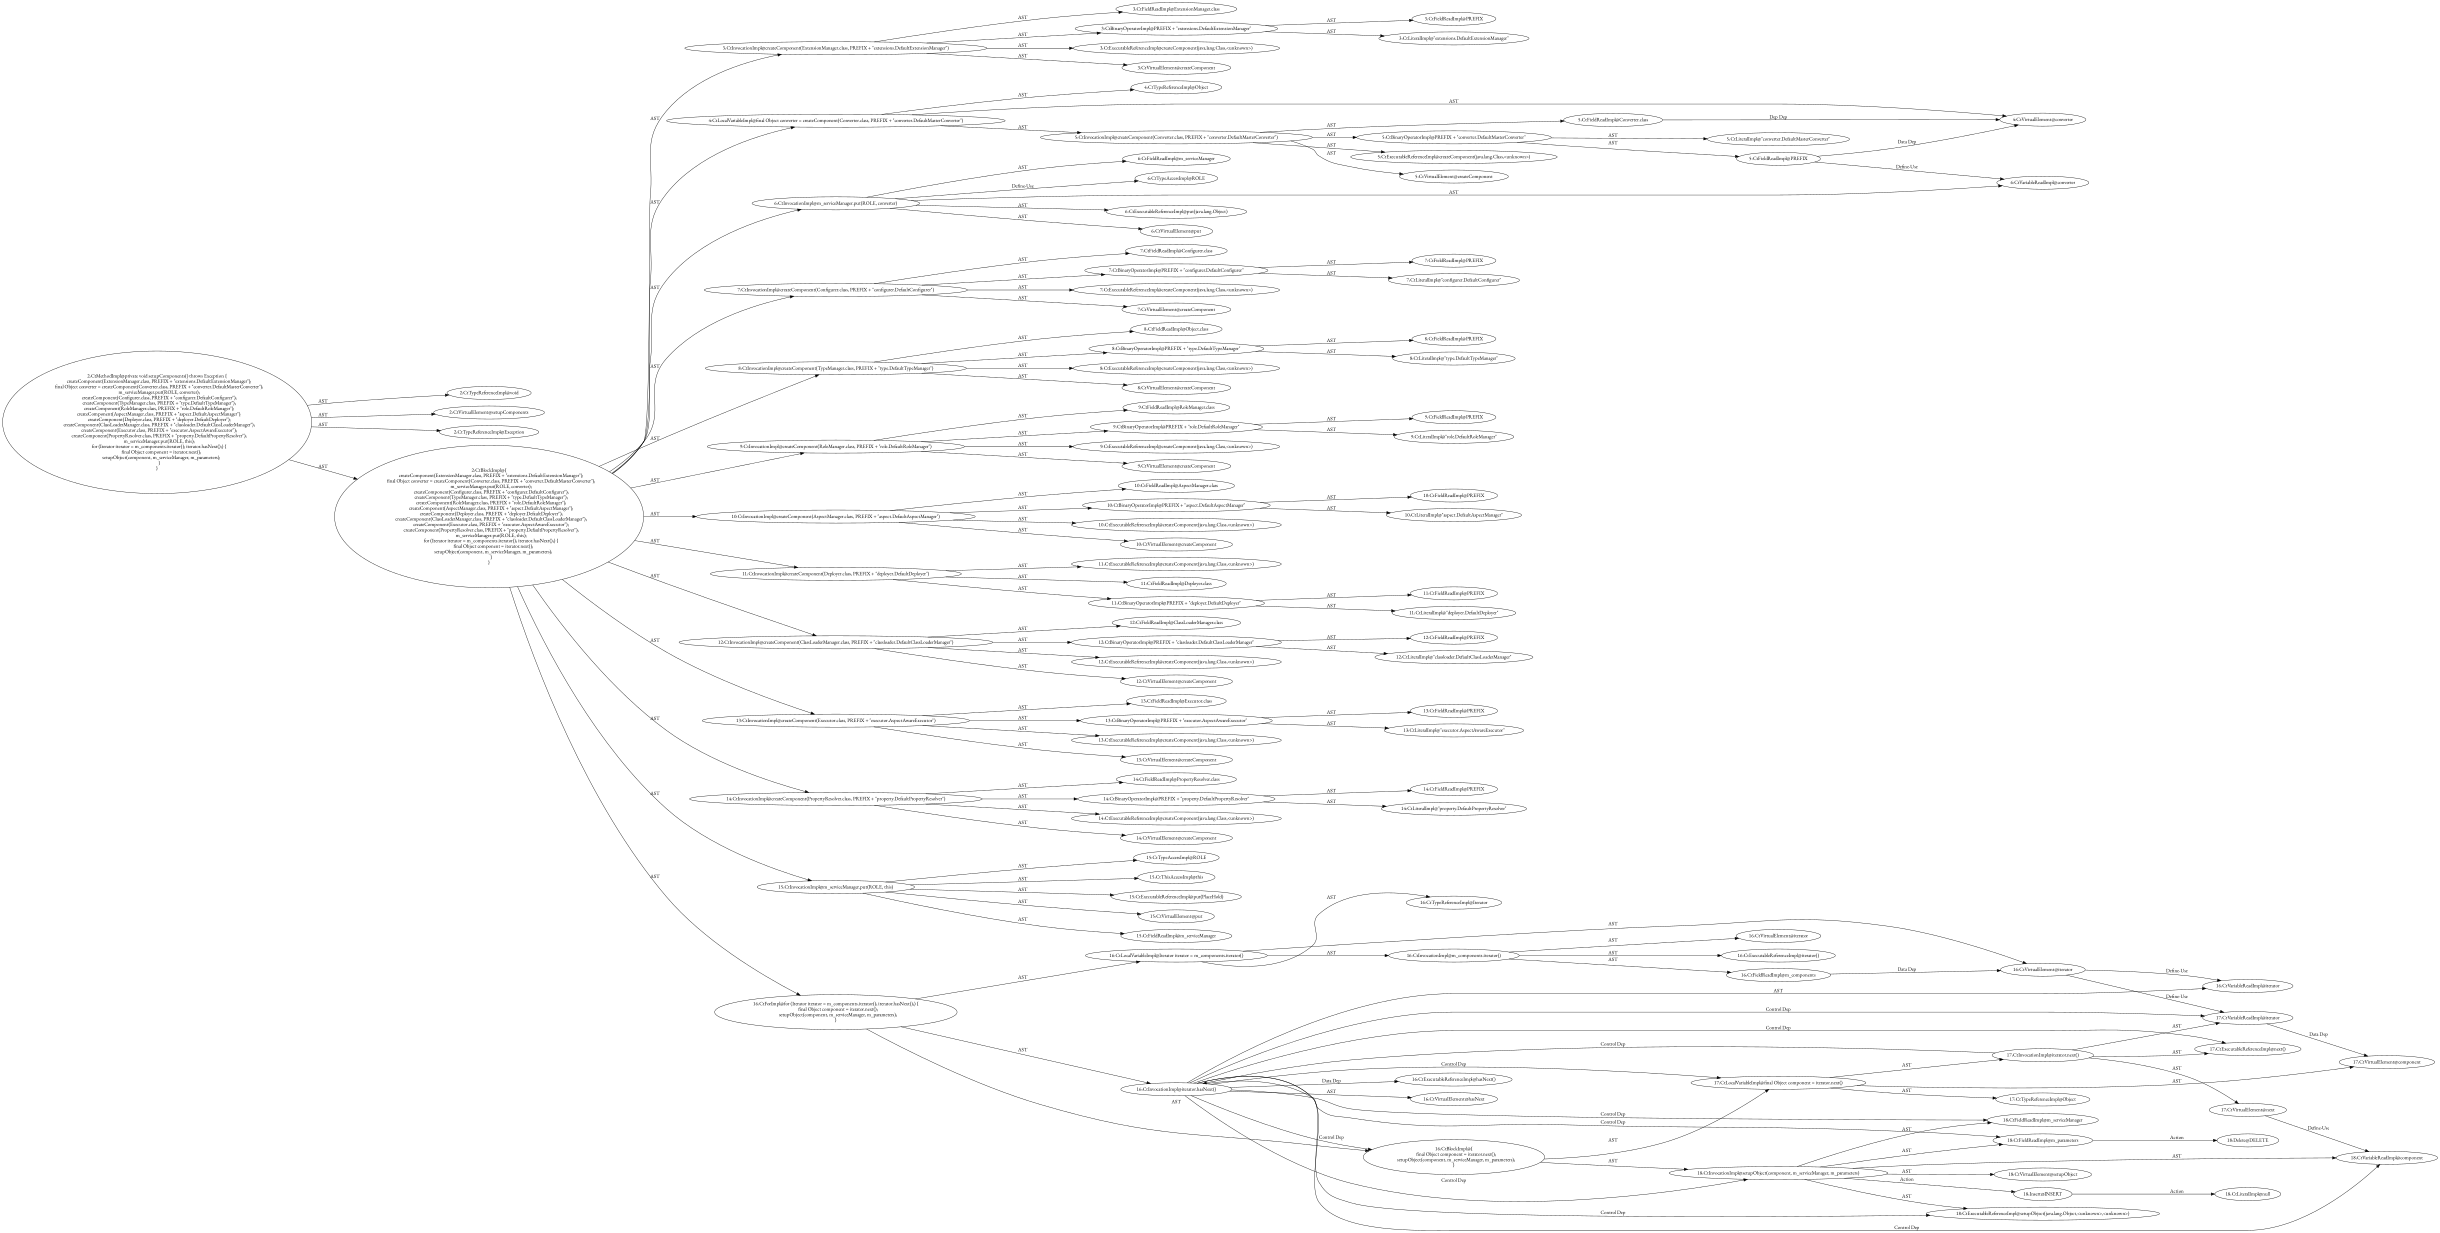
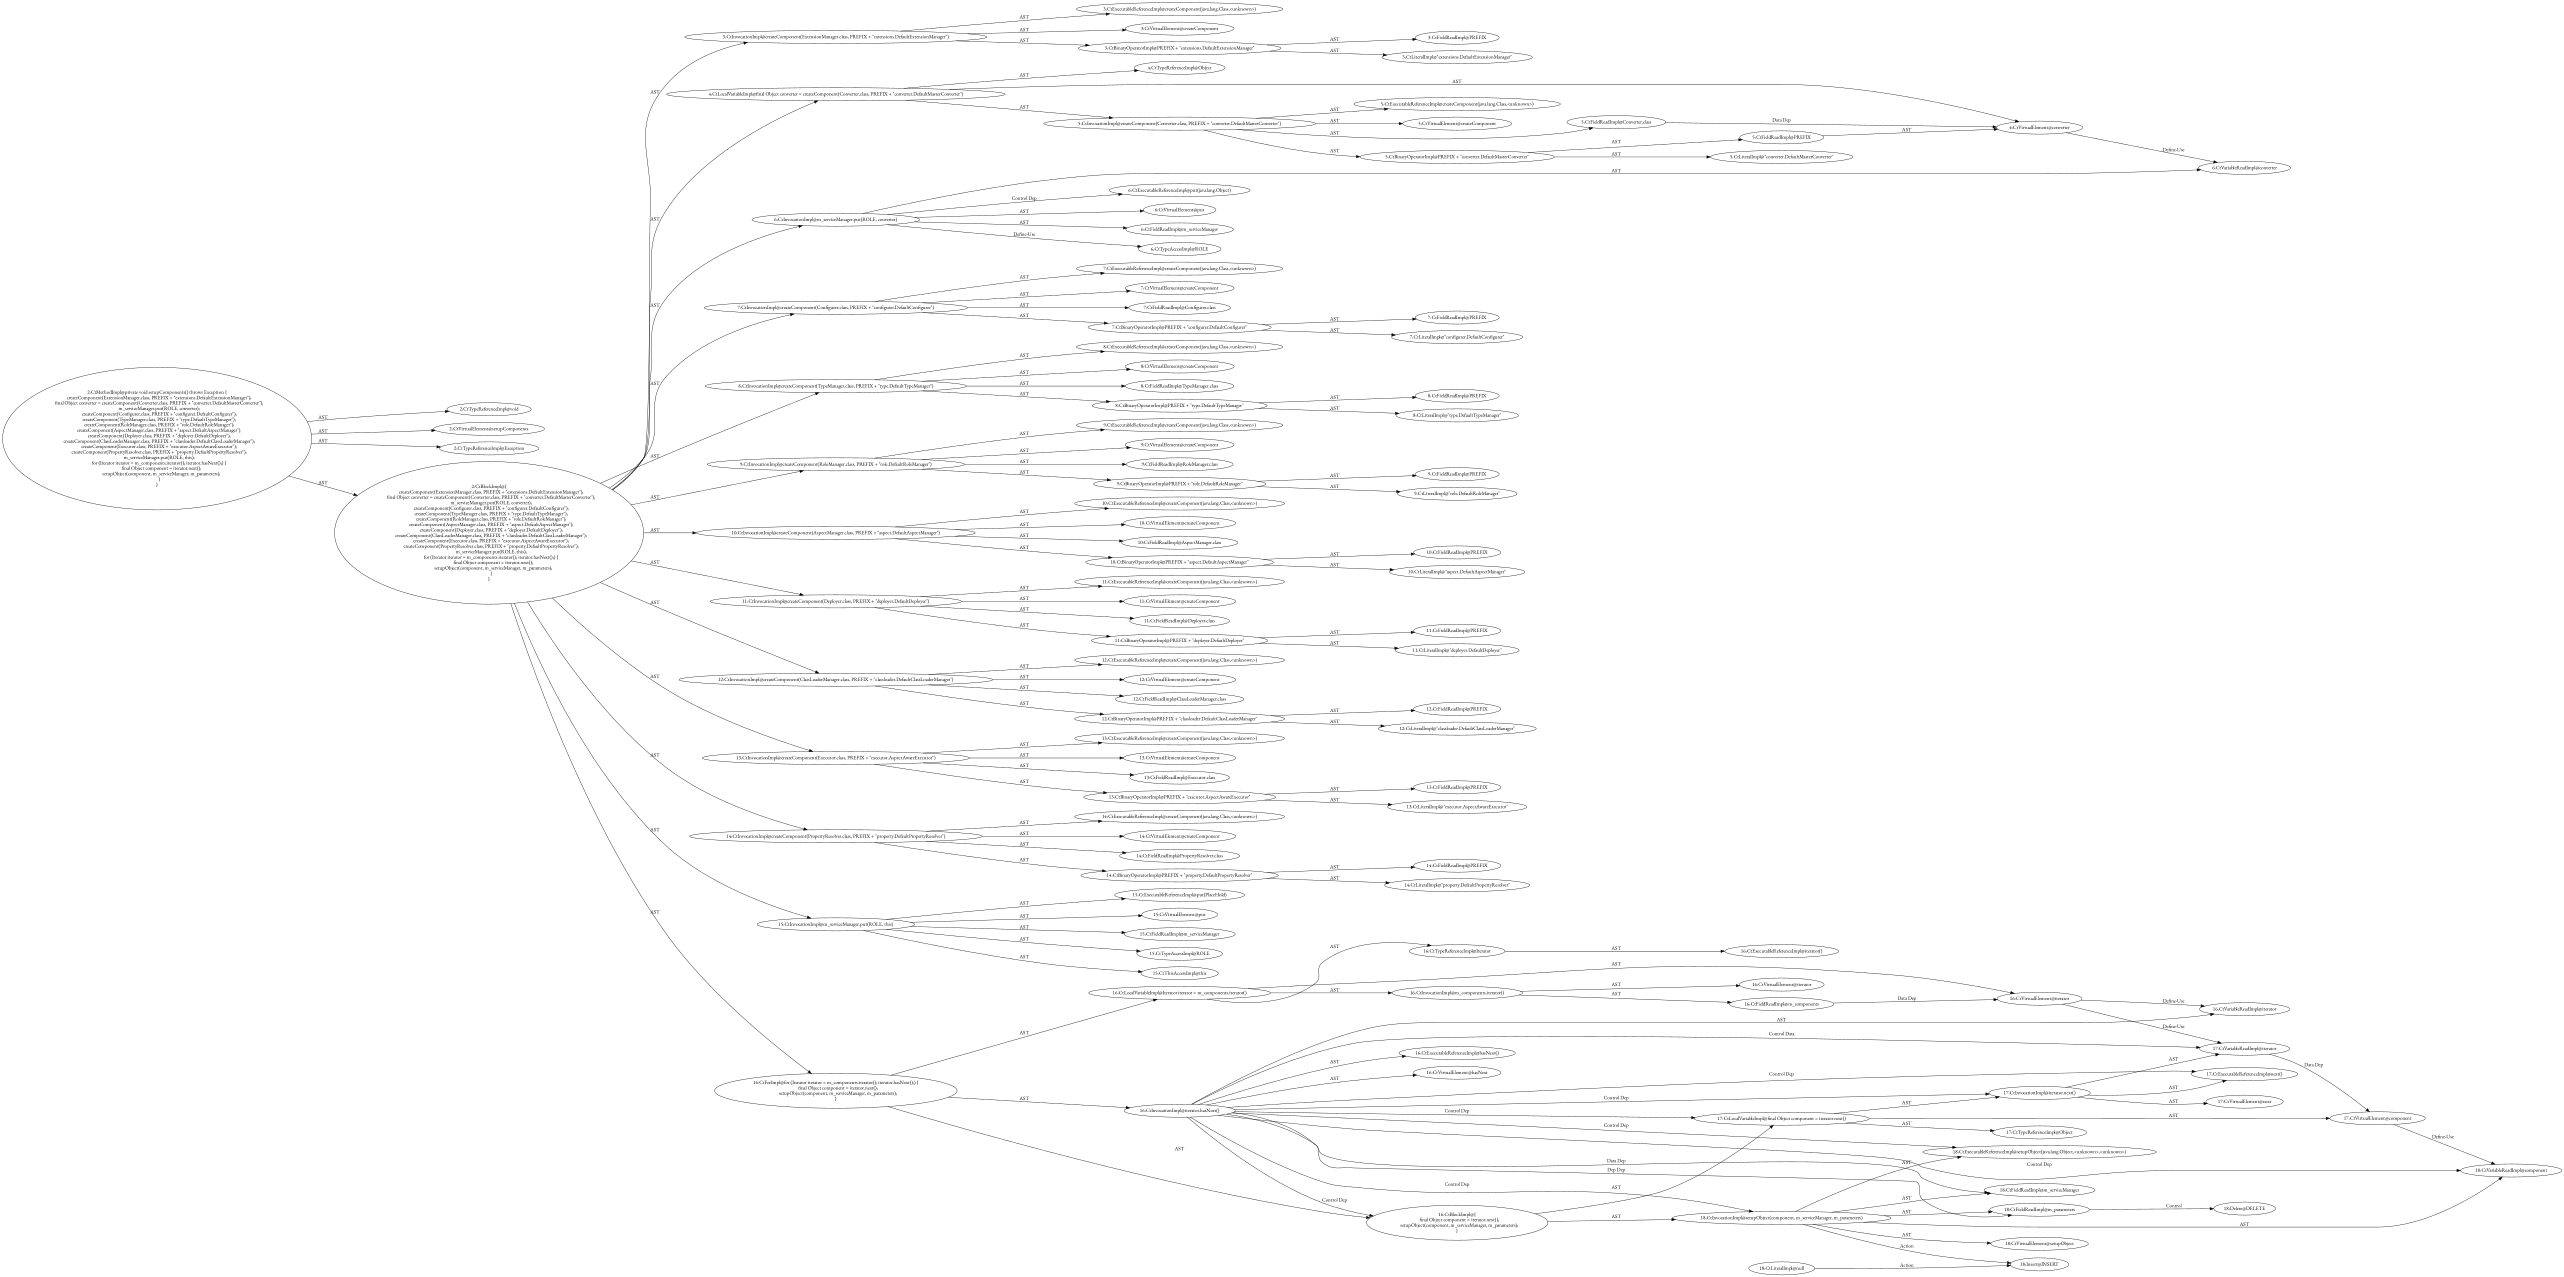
node "3:CtFieldReadImpl@ExtensionManager.class": removed
edge "5:CtFieldReadImpl@Converter.class" -> "4:CtVirtualElement@converter": label "Dep Dep" -> "Data Dep"
edge "5:CtFieldReadImpl@PREFIX" -> "4:CtVirtualElement@converter": label "Data Dep" -> "AST"
edge "5:CtFieldReadImpl@PREFIX" -> "6:CtVariableReadImpl@converter": now "4:CtVirtualElement@converter" -> "6:CtVariableReadImpl@converter"
edge "6:CtInvocationImpl@m_serviceManager.put(ROLE, converter)" -> "6:CtExecutableReferenceImpl@put(java.lang.Object)": label "AST" -> "Control Dep"
node "8:CtFieldReadImpl@Object.class": label "8:CtFieldReadImpl@Object.class" -> "8:CtFieldReadImpl@TypeManager.class"
node "11:CtVirtualElement@createComponent": added
edge "16:CtInvocationImpl@m_components.iterator()" -> "16:CtExecutableReferenceImpl@iterator()": now "16:CtTypeReferenceImpl@Iterator" -> "16:CtExecutableReferenceImpl@iterator()"
edge "16:CtInvocationImpl@iterator.hasNext()" -> "17:CtVariableReadImpl@iterator": label "Control Dep" -> "Control Data"
edge "17:CtInvocationImpl@iterator.next()" -> "16:CtInvocationImpl@iterator.hasNext()": reversed
edge "16:CtInvocationImpl@iterator.hasNext()" -> "16:CtExecutableReferenceImpl@hasNext()": label "Data Dep" -> "AST"
edge "16:CtInvocationImpl@iterator.hasNext()" -> "18:CtFieldReadImpl@m_serviceManager": label "Control Dep" -> "Data Dep"
edge "16:CtInvocationImpl@iterator.hasNext()" -> "18:CtFieldReadImpl@m_parameters": label "Control Dep" -> "Dep Dep"
edge "17:CtVirtualElement@next" -> "18:CtVariableReadImpl@component": now "17:CtVirtualElement@component" -> "18:CtVariableReadImpl@component"
edge "18:CtFieldReadImpl@m_parameters" -> "18:Delete@DELETE": label "Action" -> "Control"
edge "18:Insert@INSERT" -> "18:CtLiteralImpl@null": reversed
